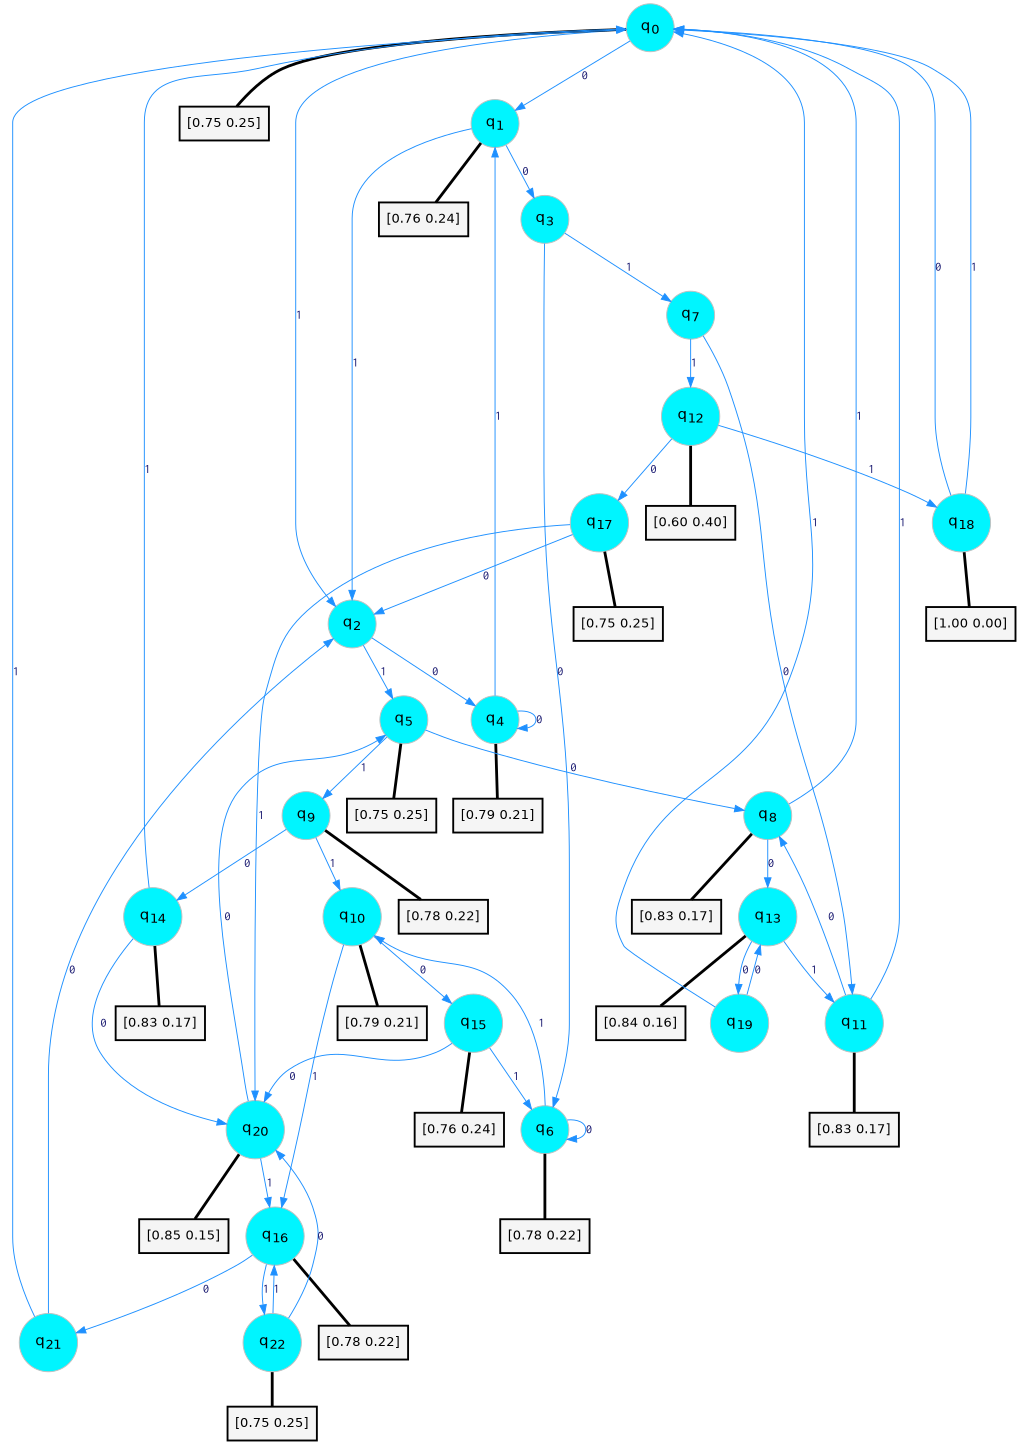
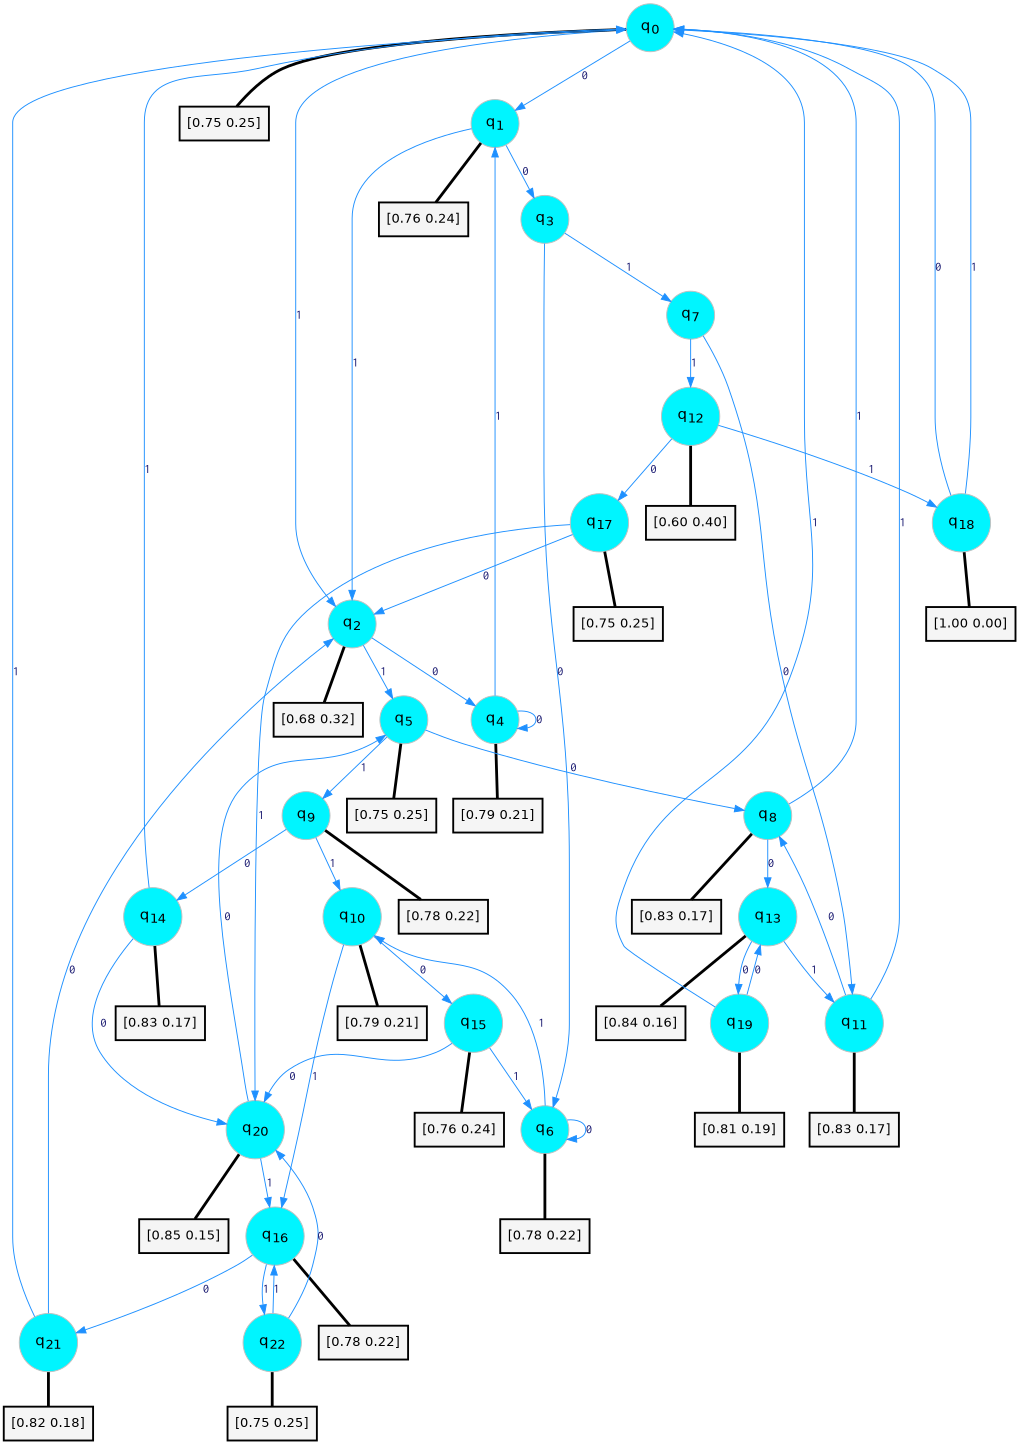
node "[0.68 0.32]": added
node "[0.81 0.19]": added
node "[0.82 0.18]": added
